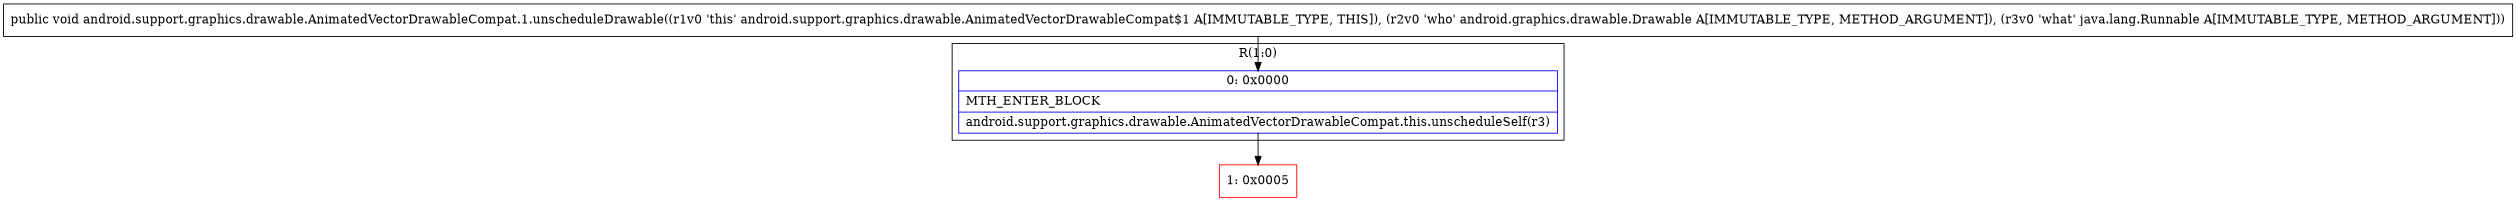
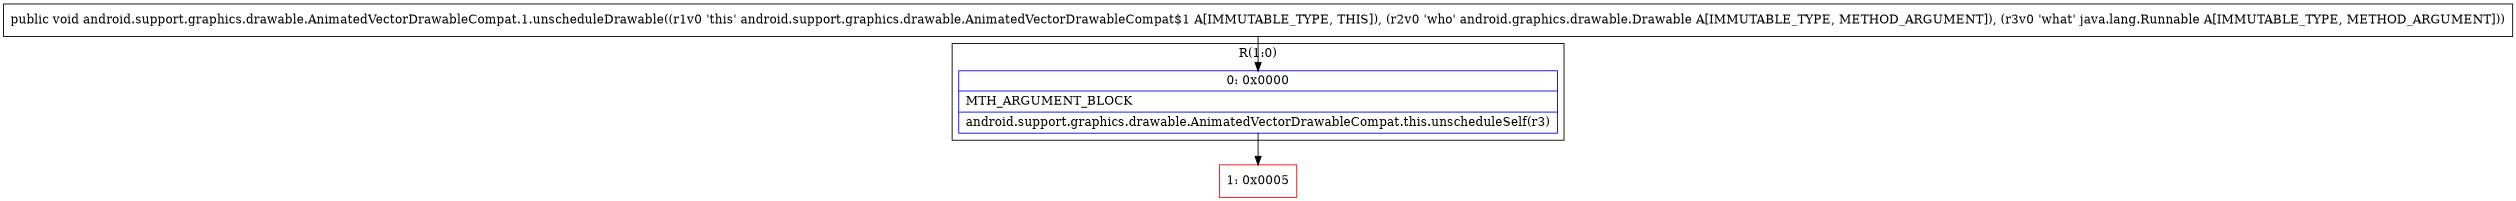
node "0: 0x0000": text "MTH_ENTER_BLOCK" -> "MTH_ARGUMENT_BLOCK"
